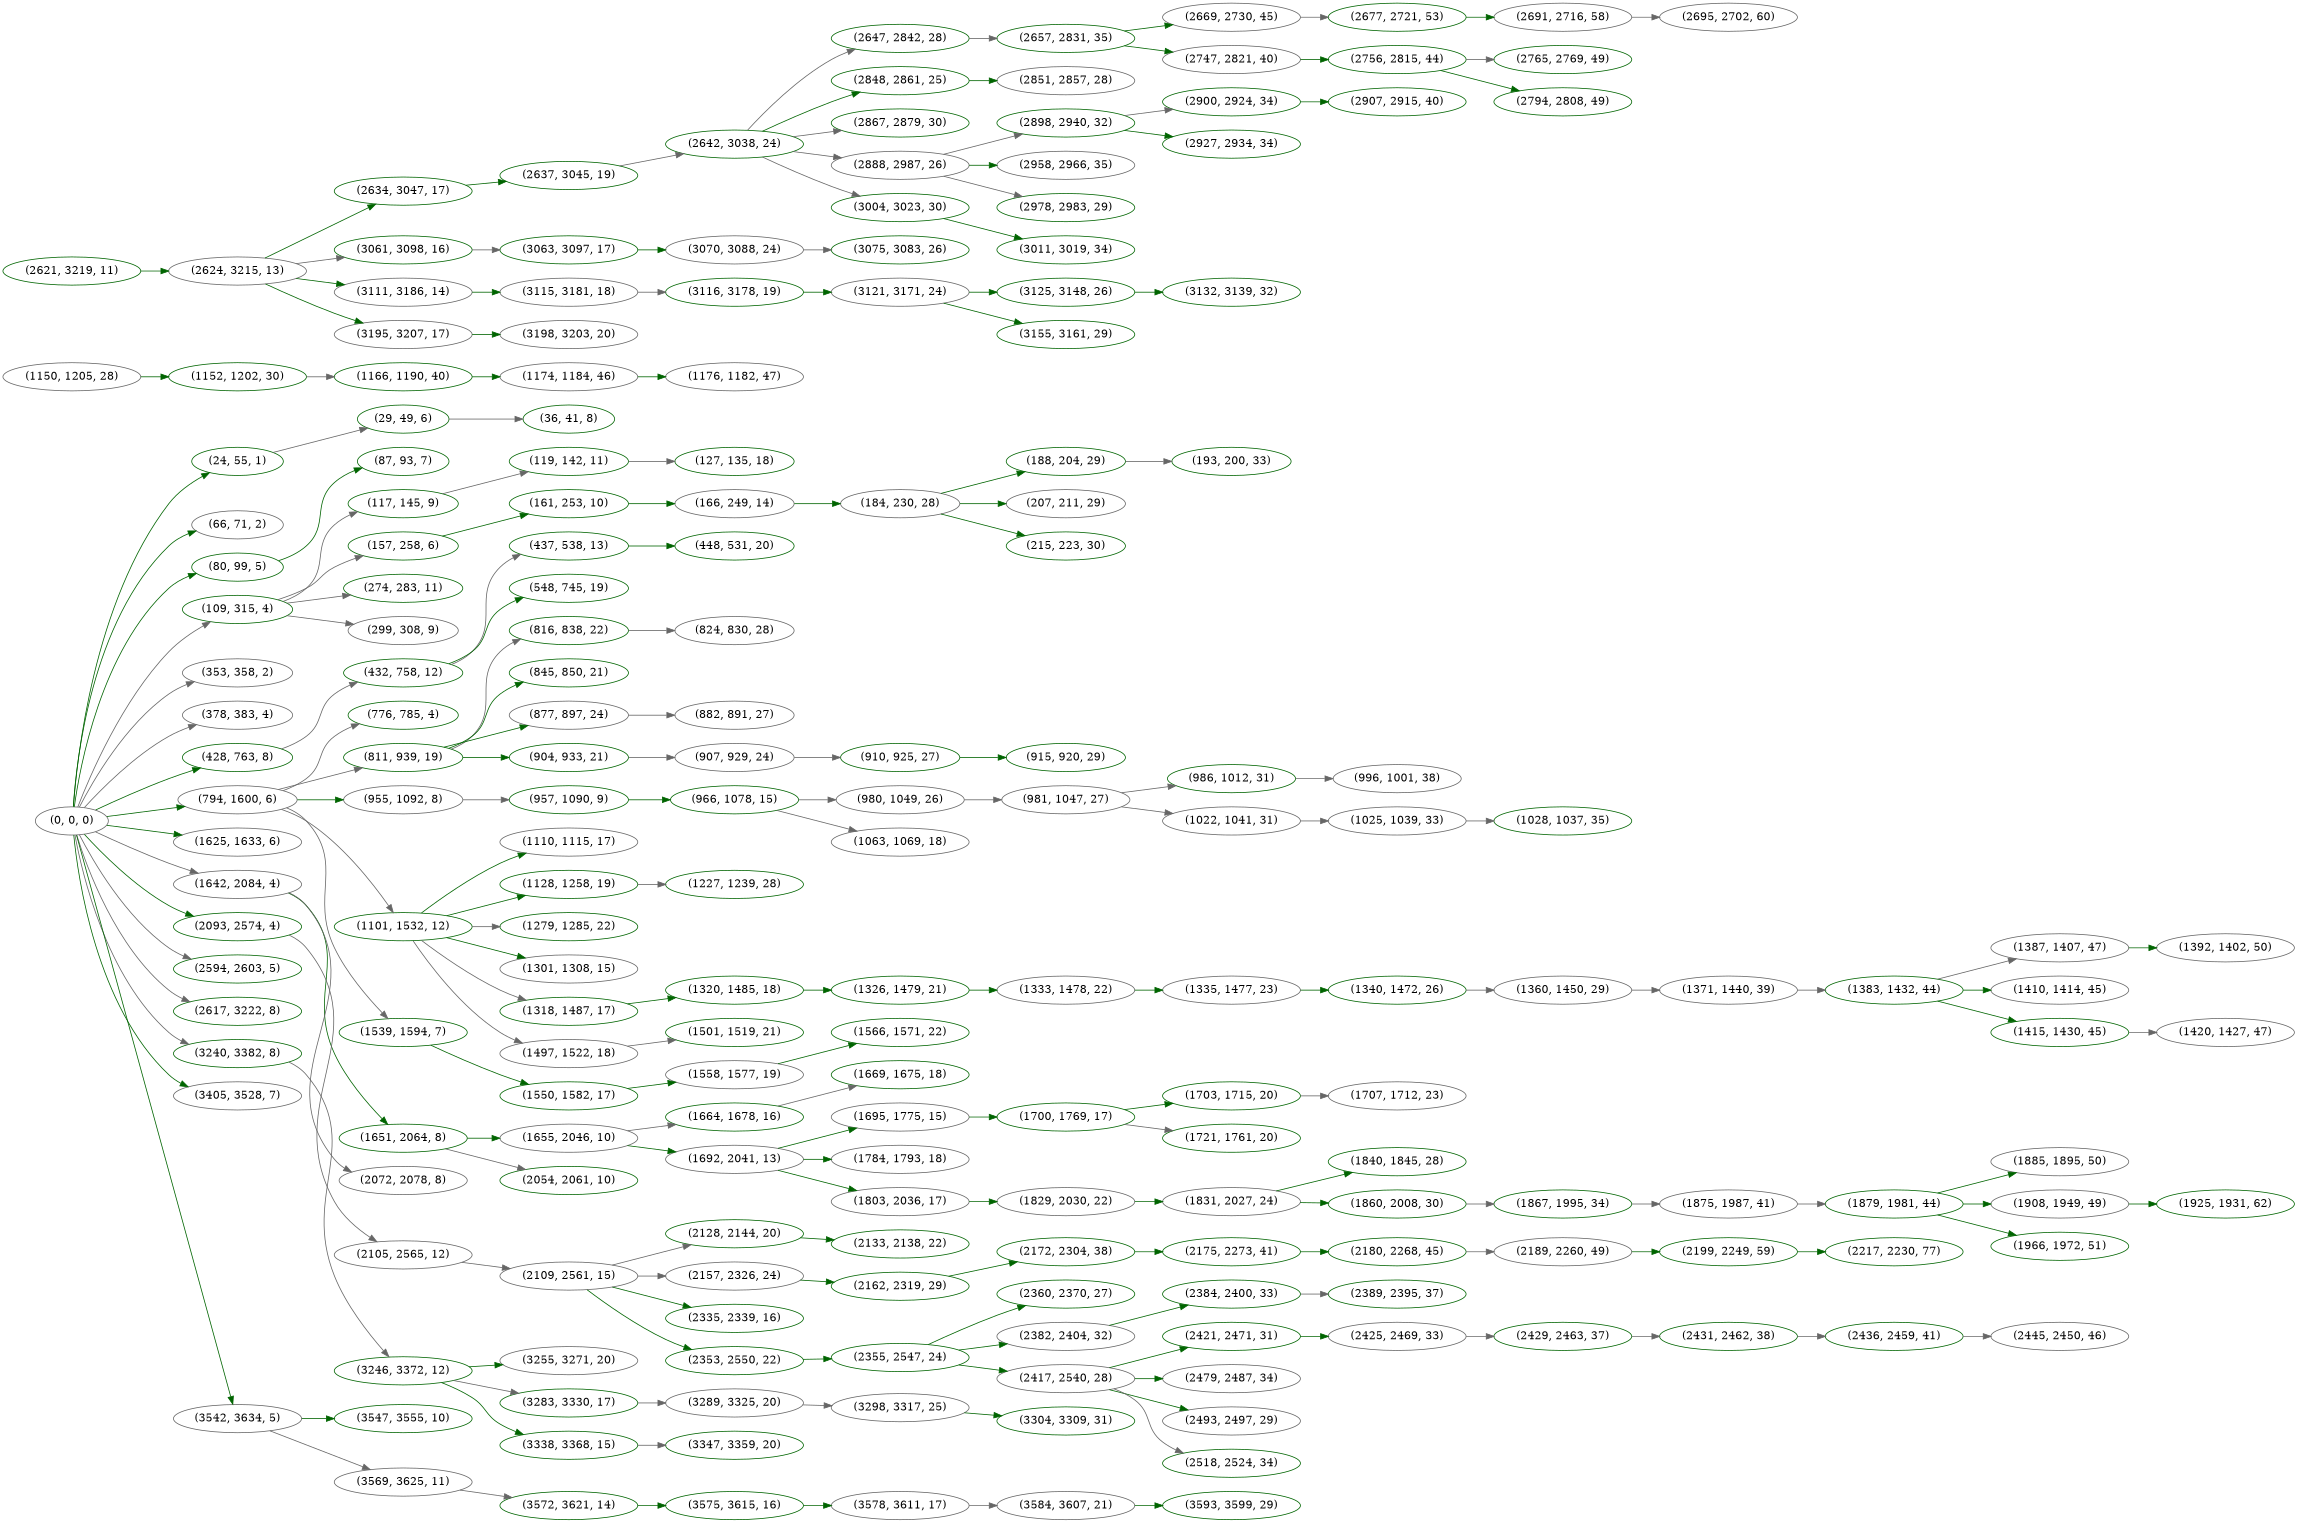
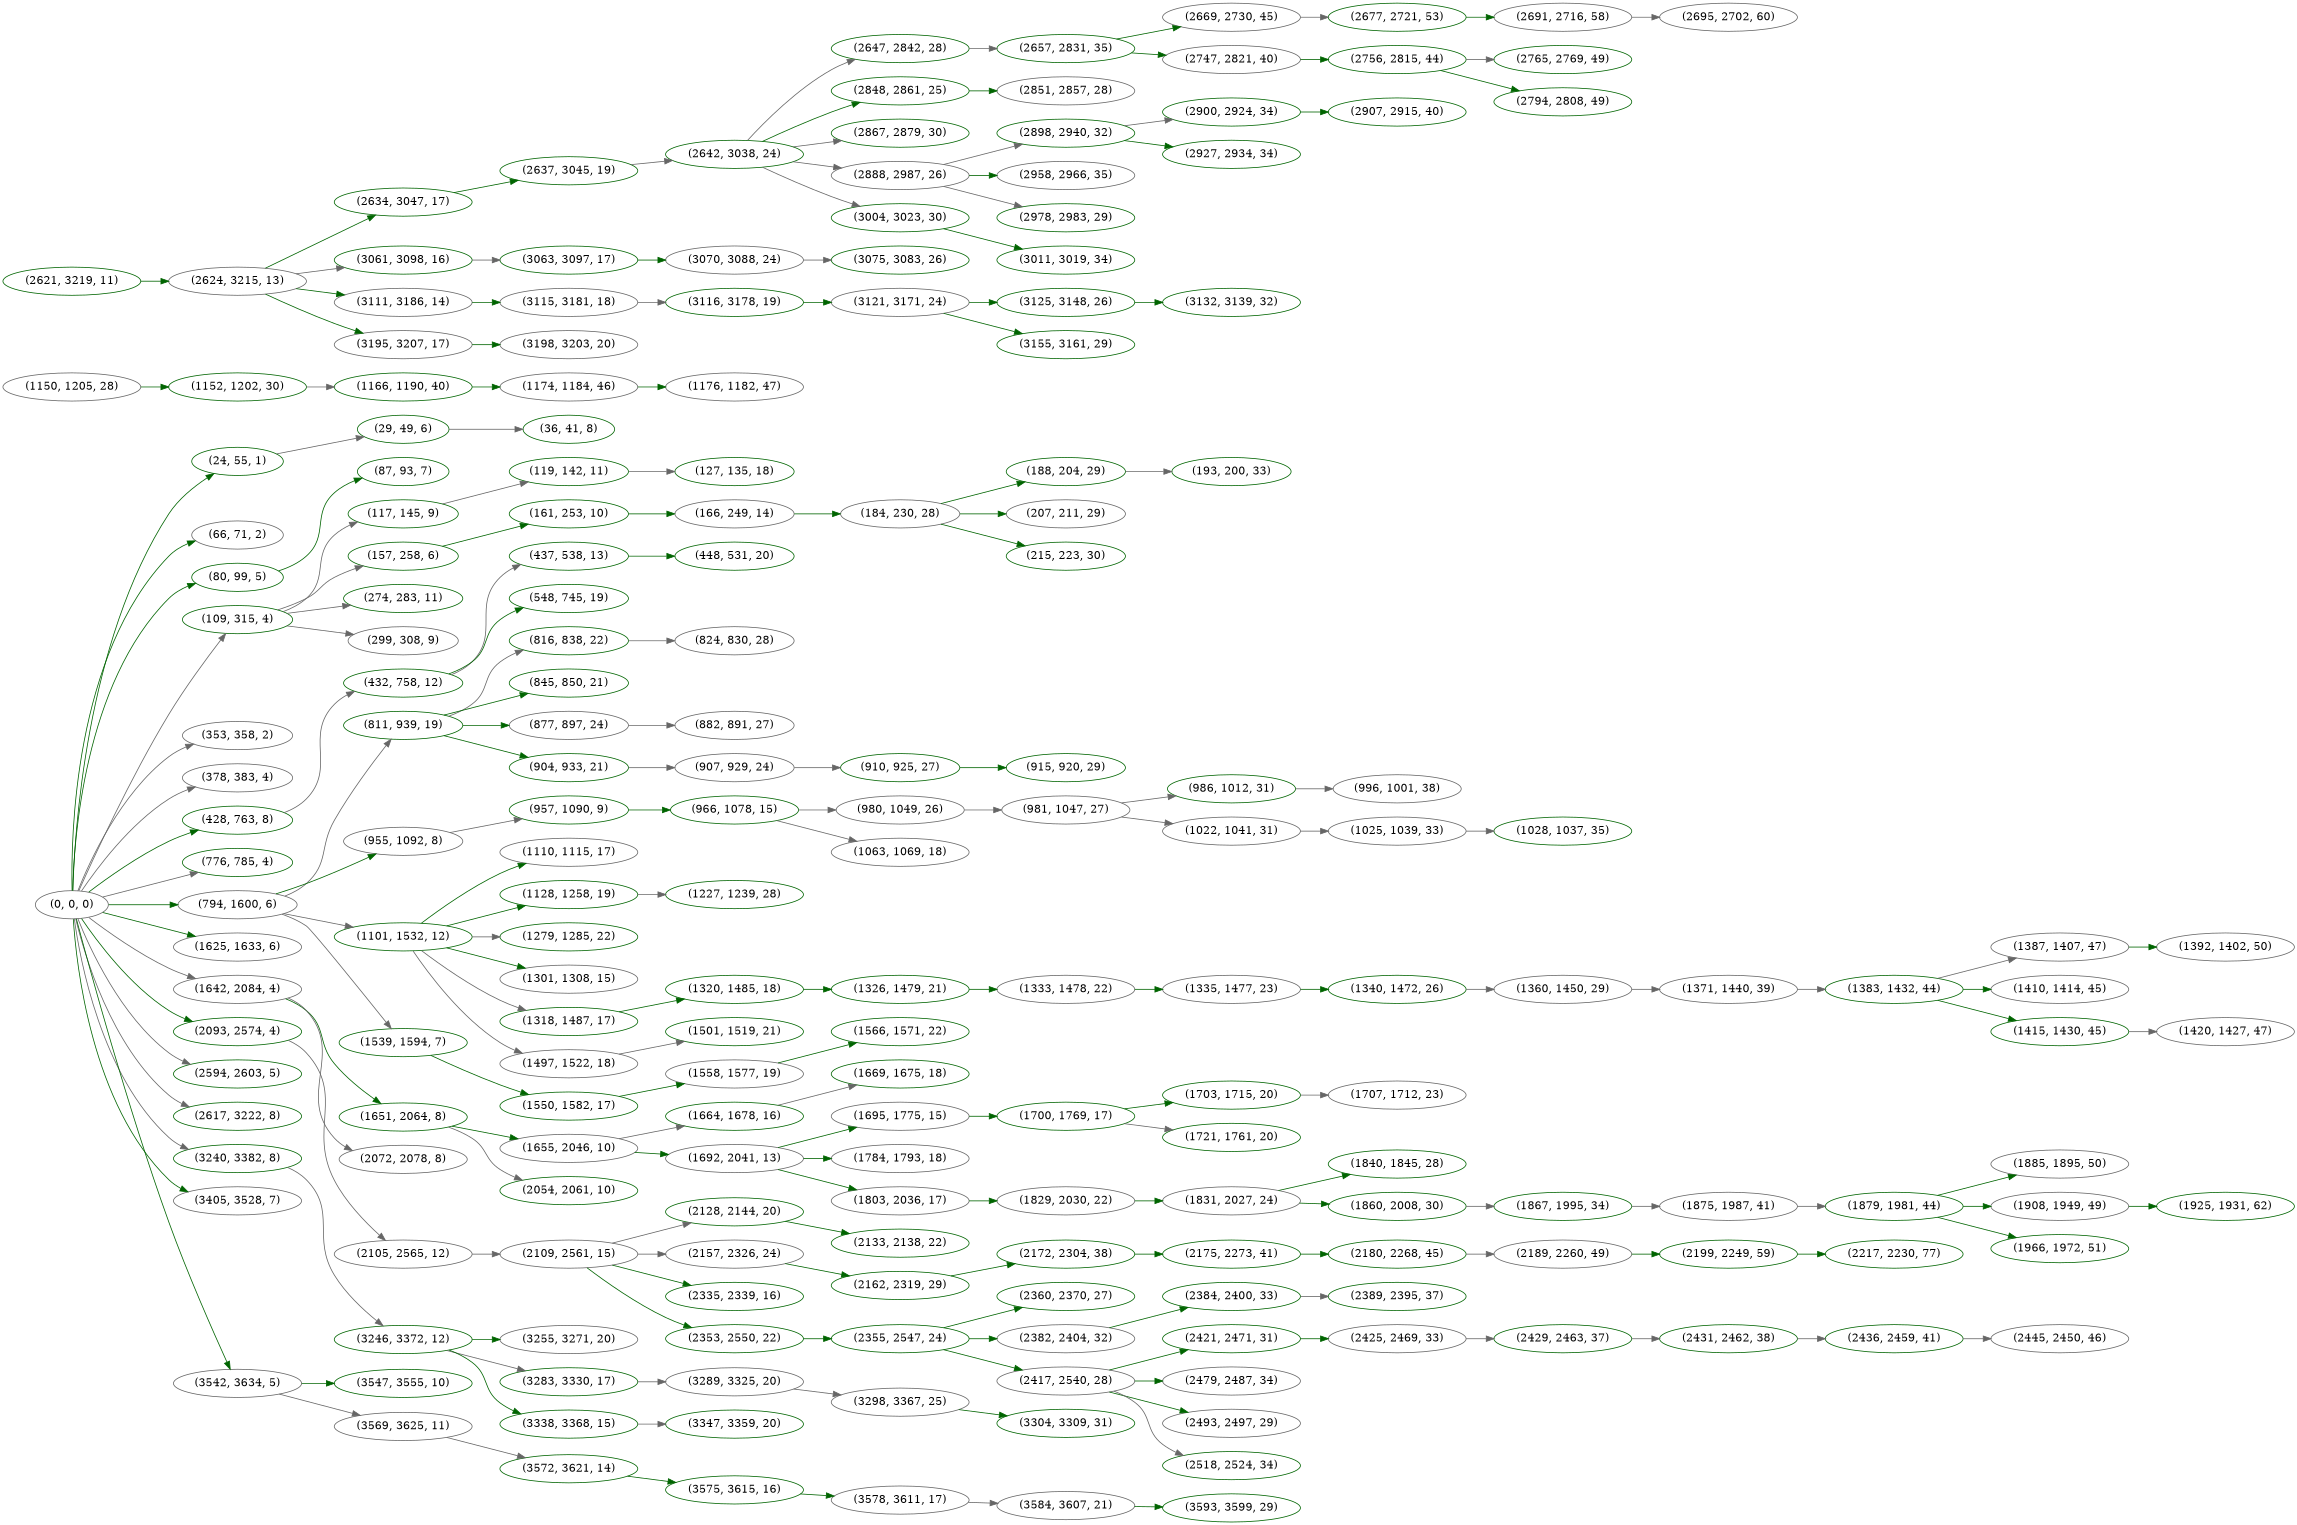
edge "(794, 1600, 6)" -> "(776, 785, 4)": now "(0, 0, 0)" -> "(776, 785, 4)"
node "(3298, 3317, 25)": label "(3298, 3317, 25)" -> "(3298, 3367, 25)"
